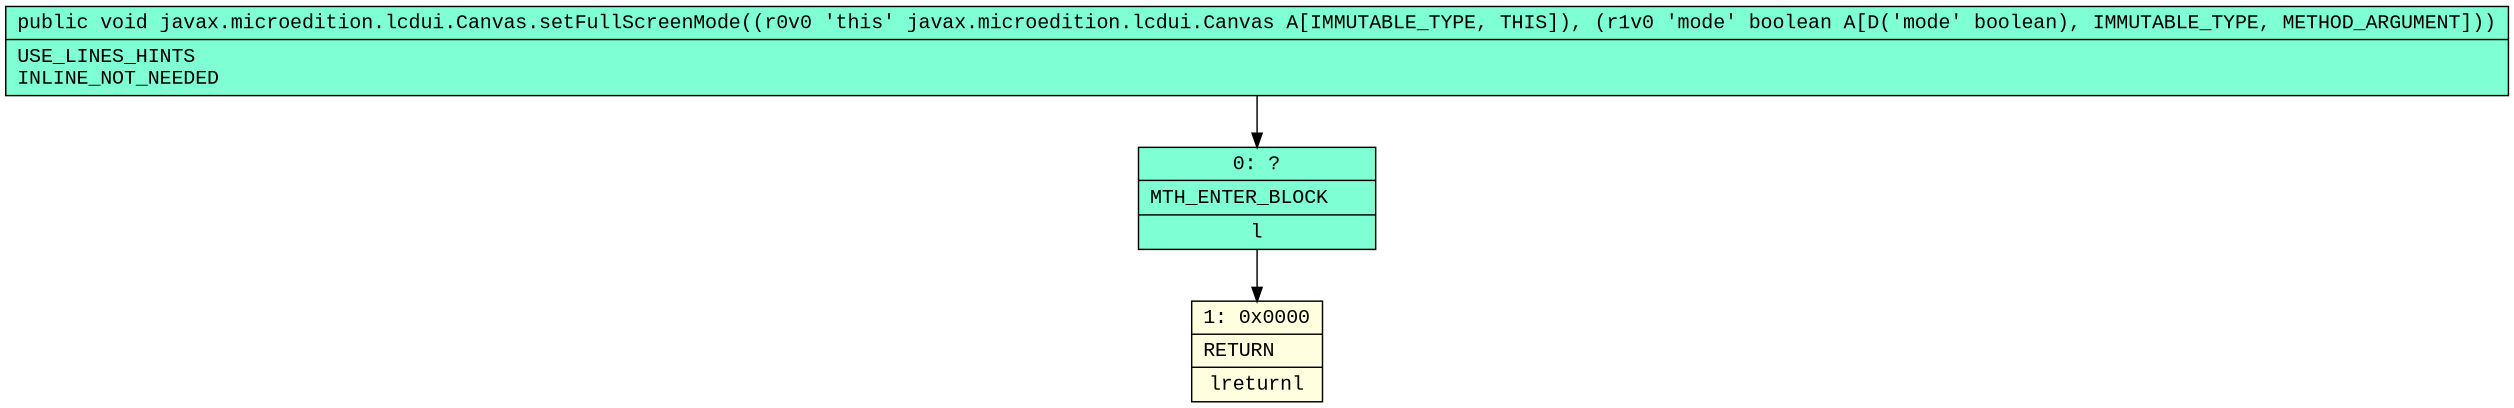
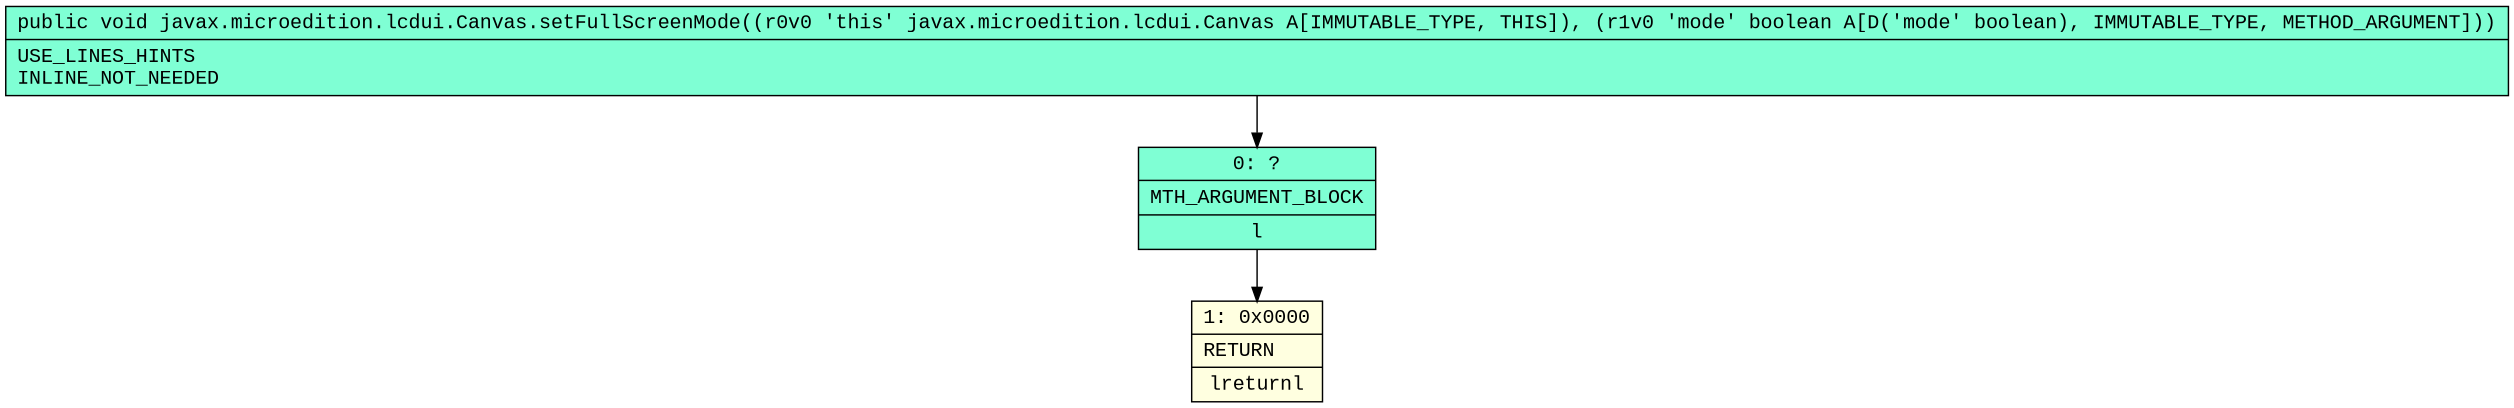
node "0: ?": text "MTH_ENTER_BLOCK" -> "MTH_ARGUMENT_BLOCK"
